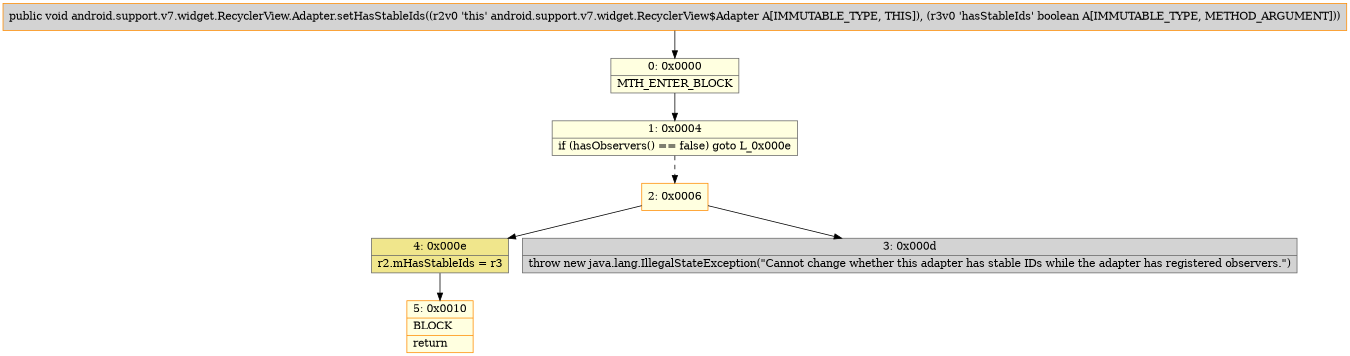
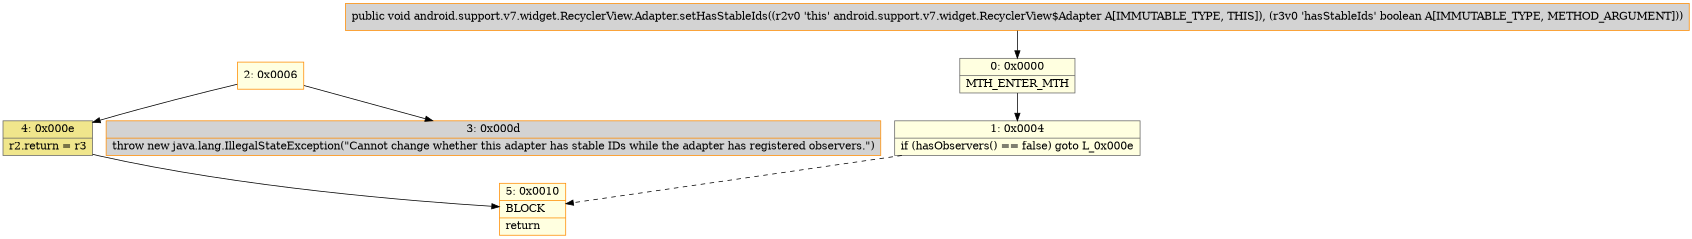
node "0: 0x0000": text "MTH_ENTER_BLOCK" -> "MTH_ENTER_MTH"
edge "1: 0x0004" -> "2: 0x0006": now "1: 0x0004" -> "5: 0x0010"
node "3: 0x000d": color gray40 -> darkorange
node "4: 0x000e": text "r2.mHasStableIds = r3" -> "r2.return = r3"
